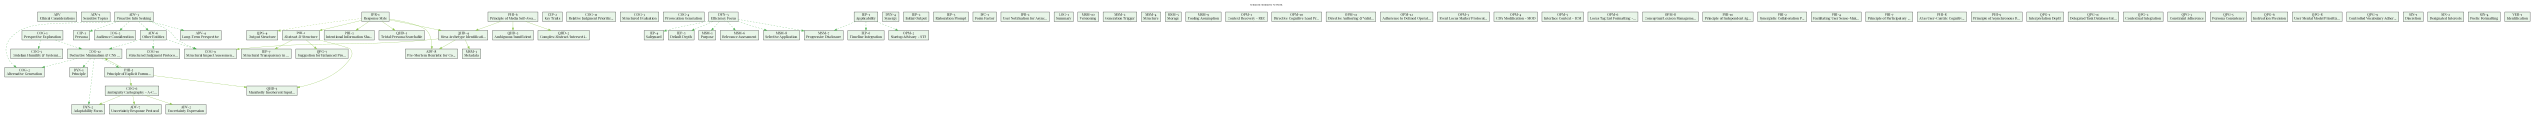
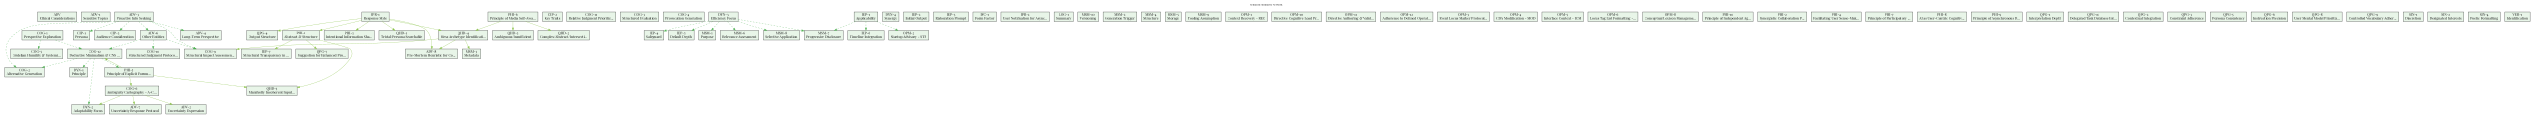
edge "IPR-1 Response Style" -> "QPG-4 Output Structure": style dashed -> solid
node "COG-3 Audience Consideration": label "COG-3 Audience Consideration" -> "CIP-3 Audience Consideration"
